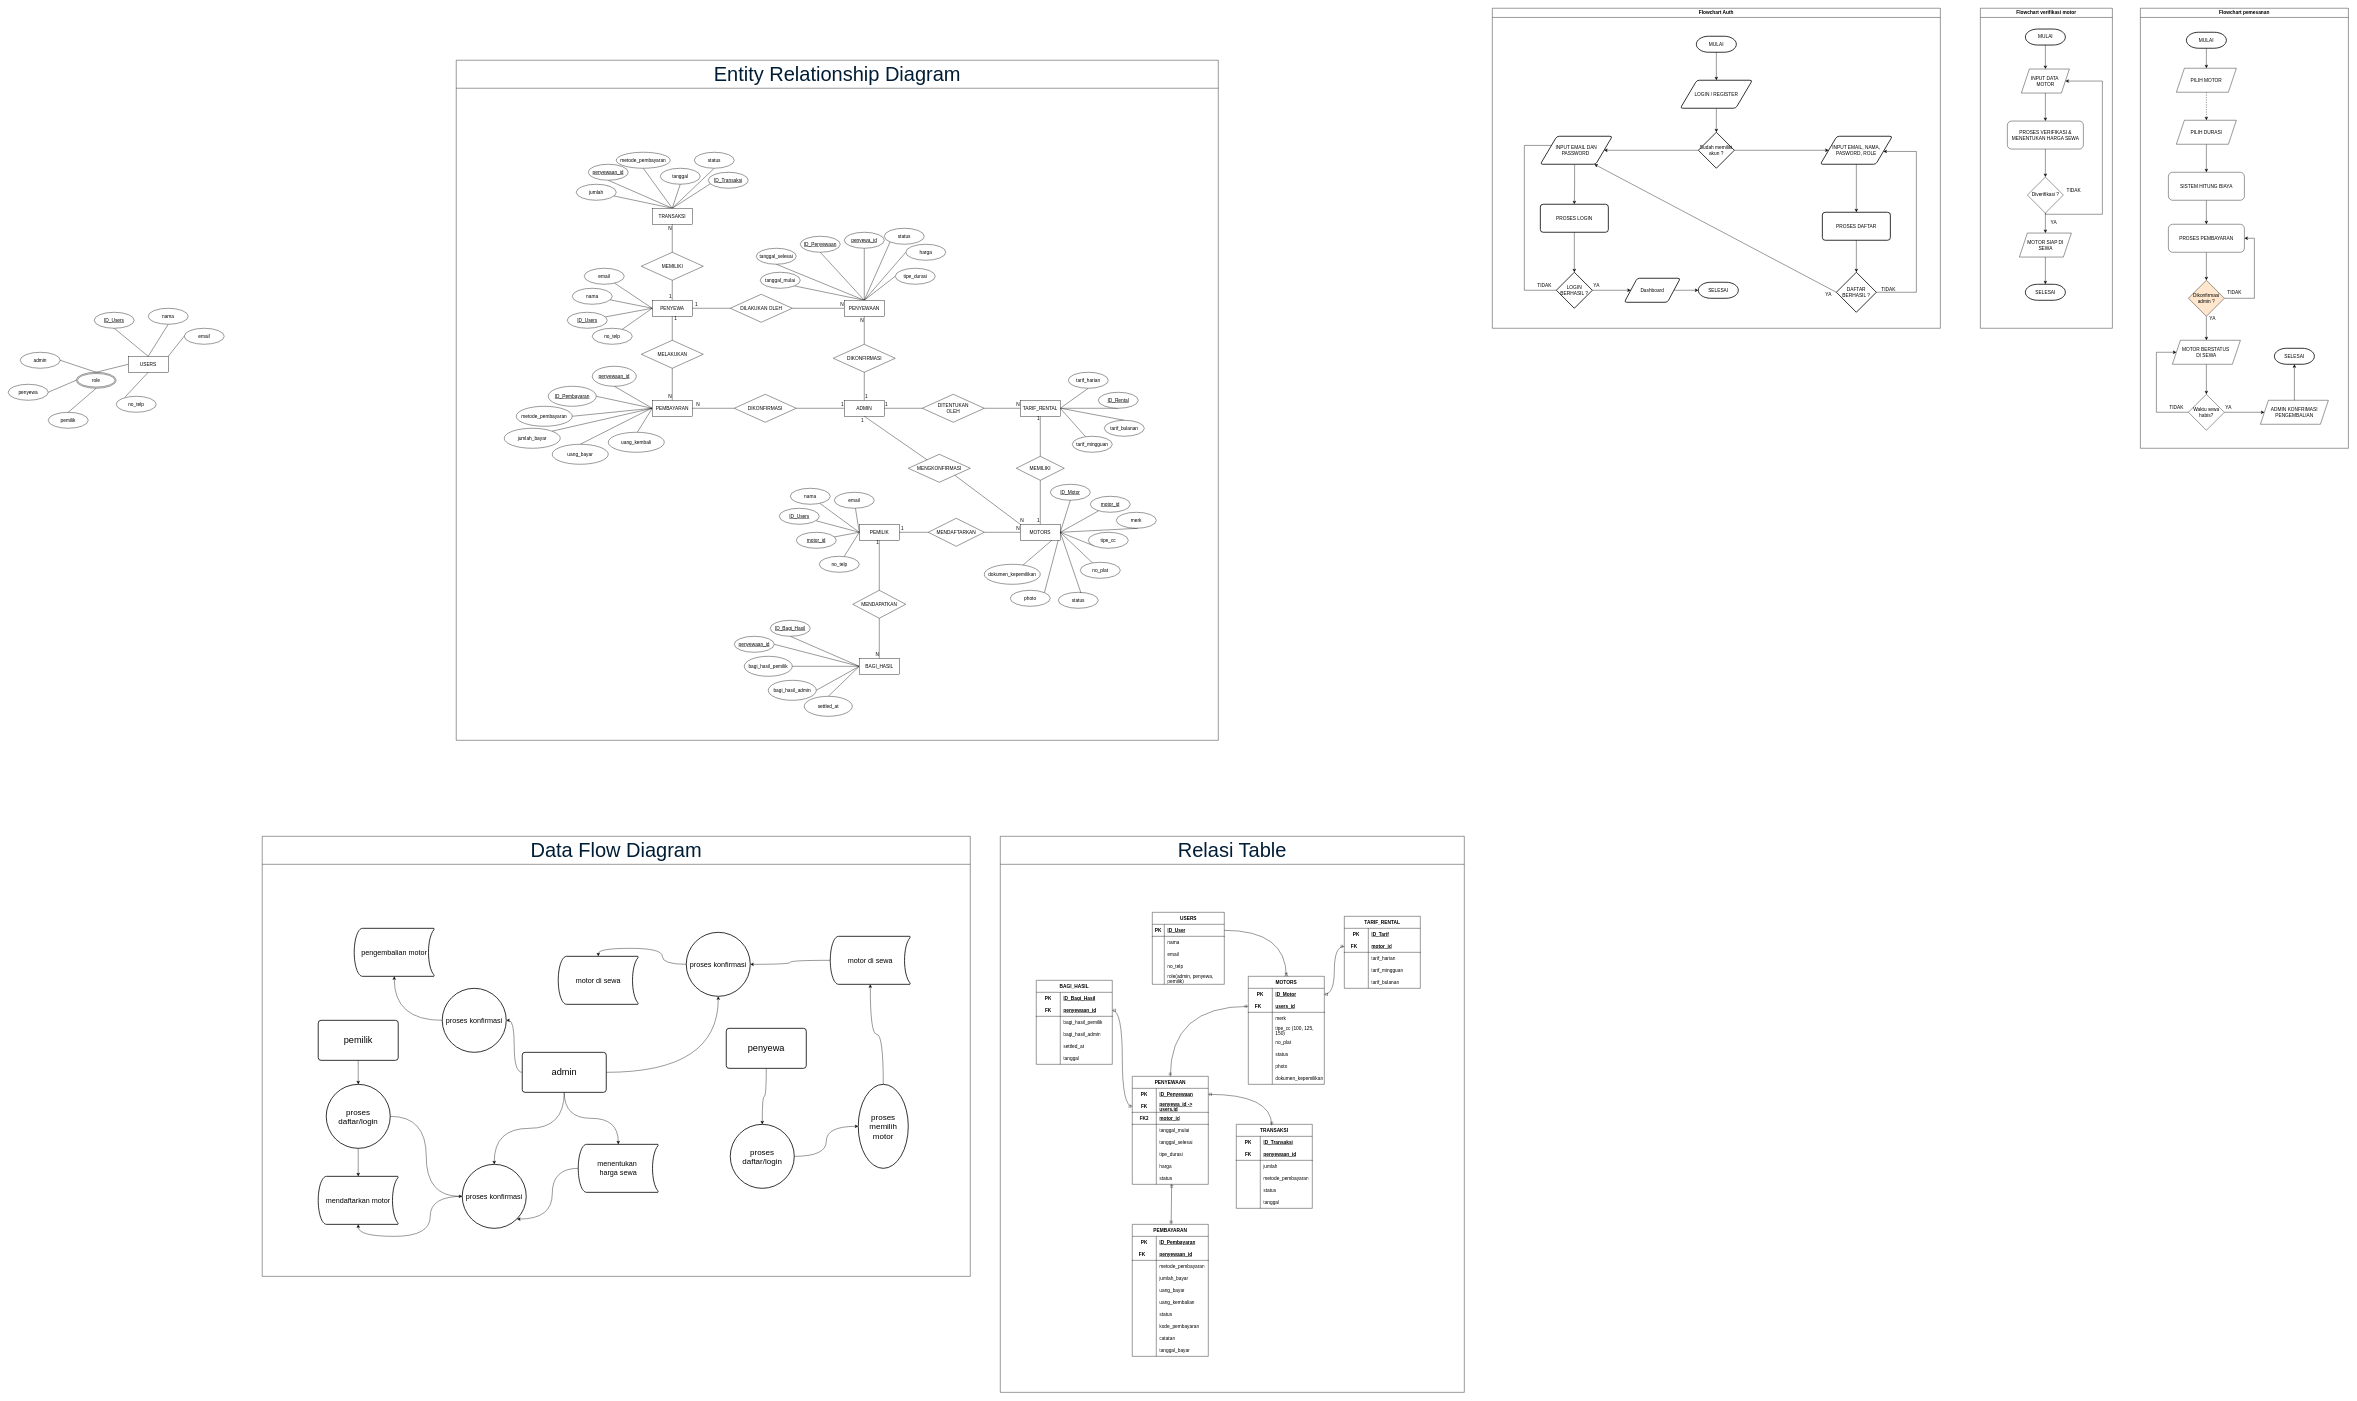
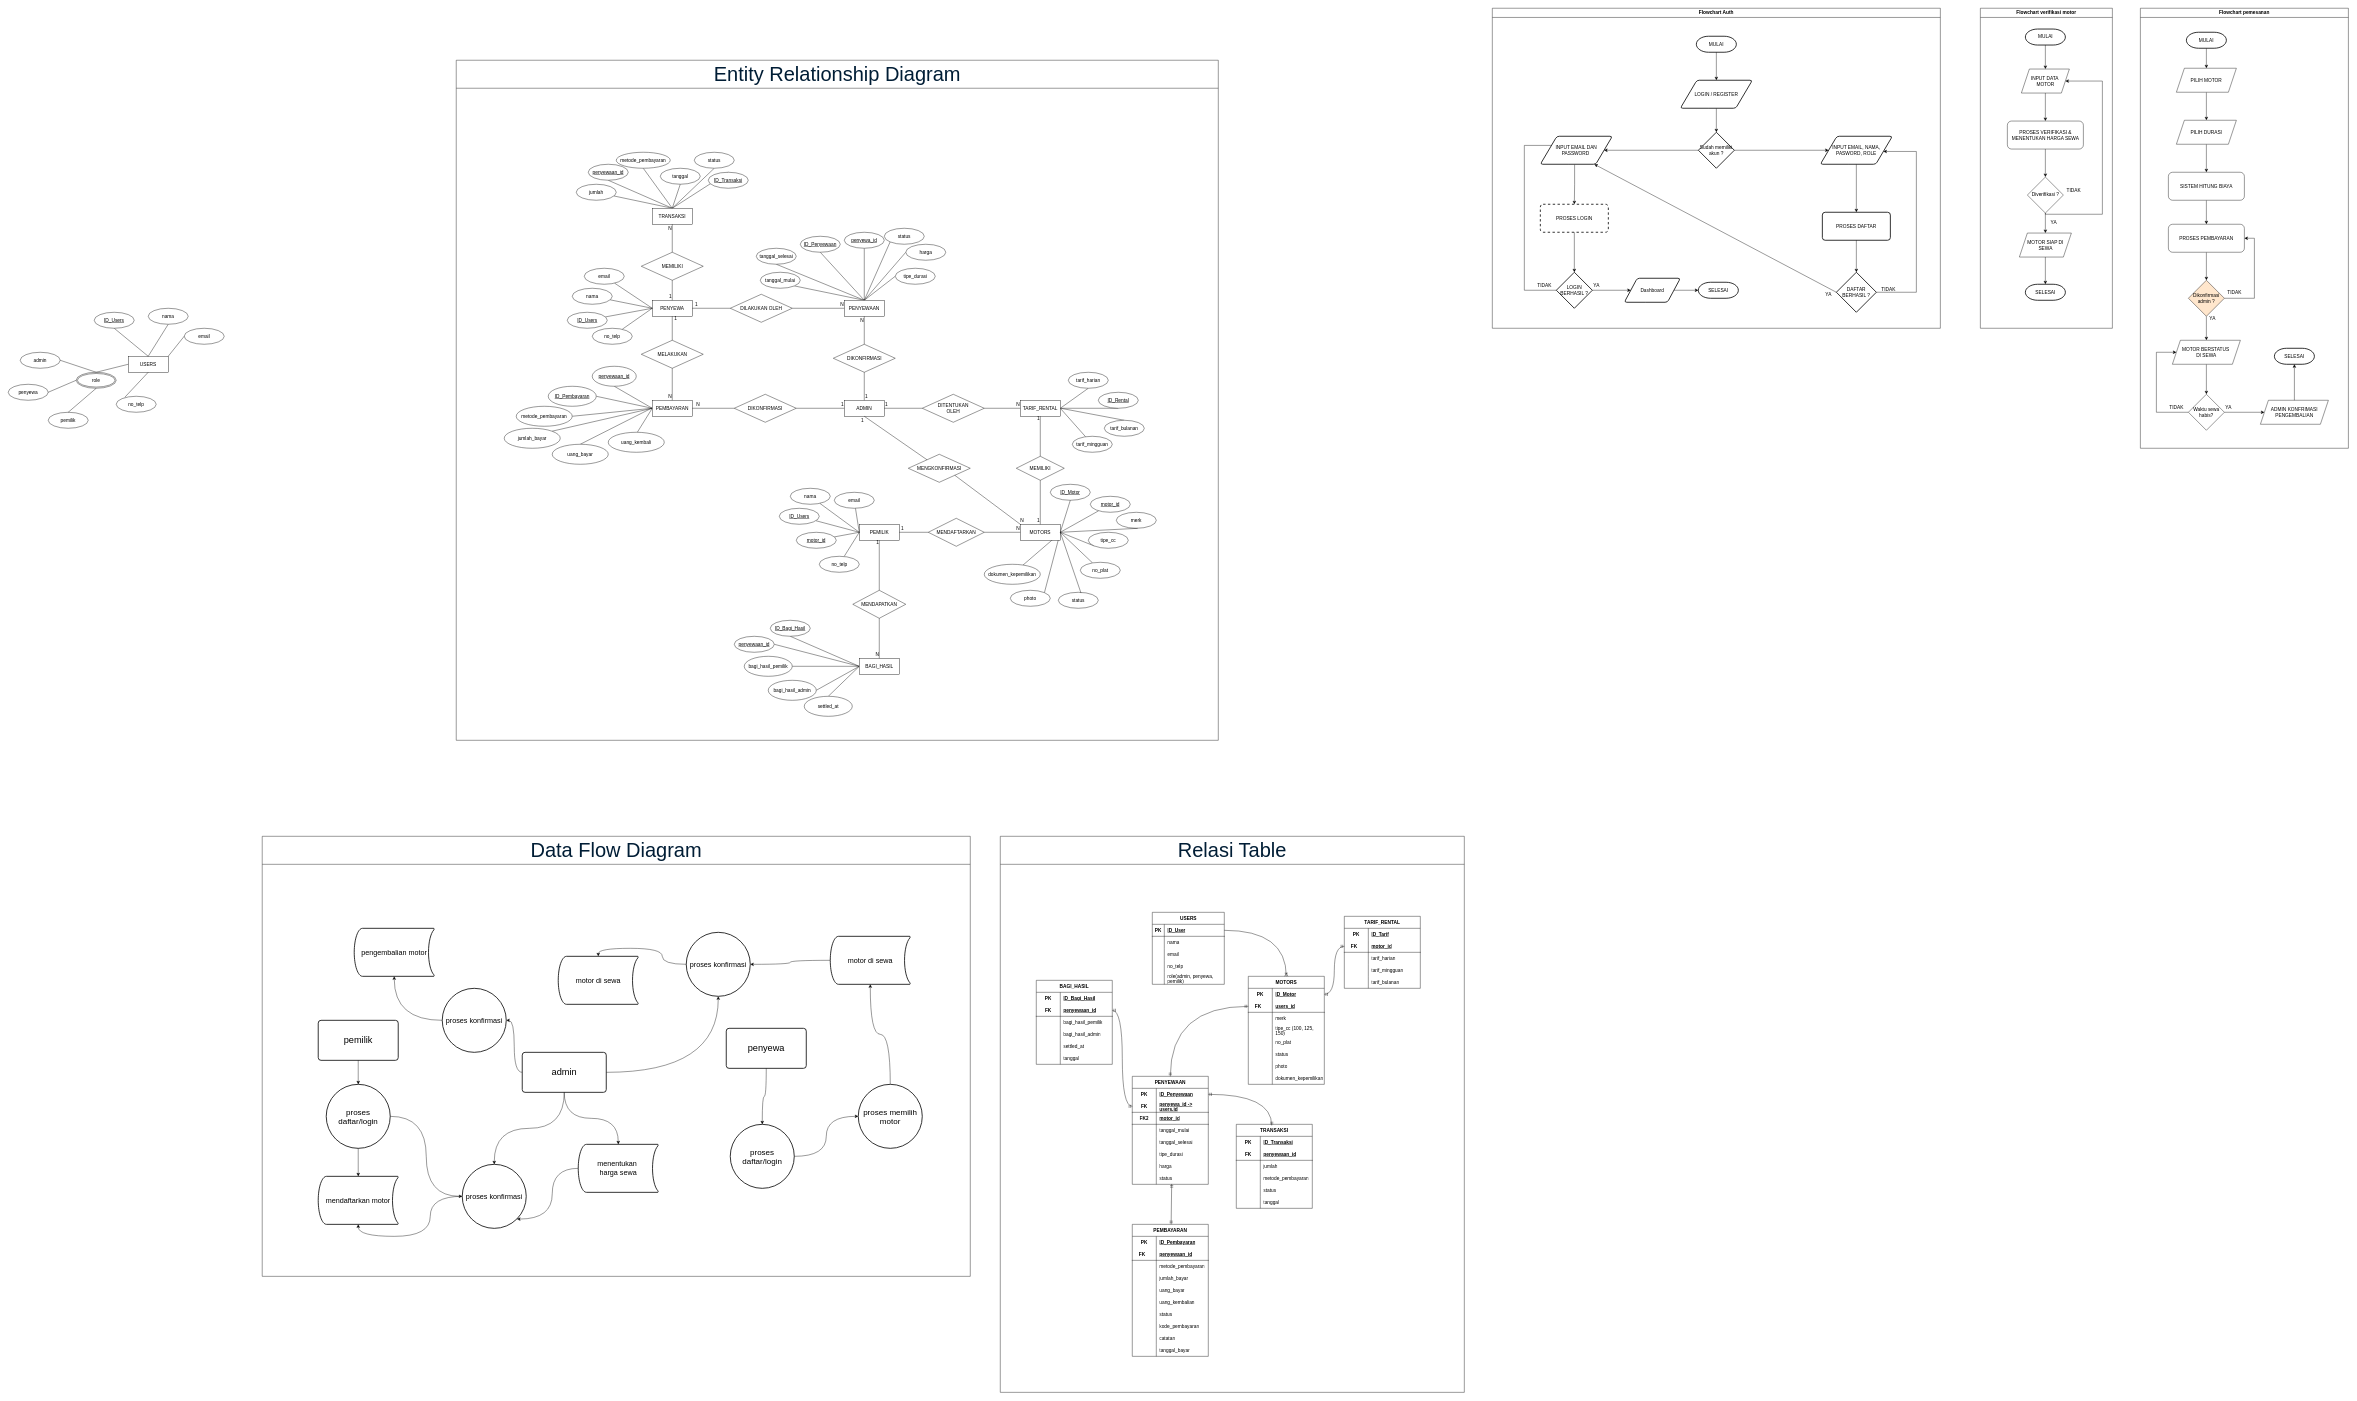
edge "PILIH MOTOR" -> "PILIH DURASI": style dashed -> solid
node "PROSES LOGIN": style solid -> dashed
node "proses memilih motor": size 50x84 -> 64x64
